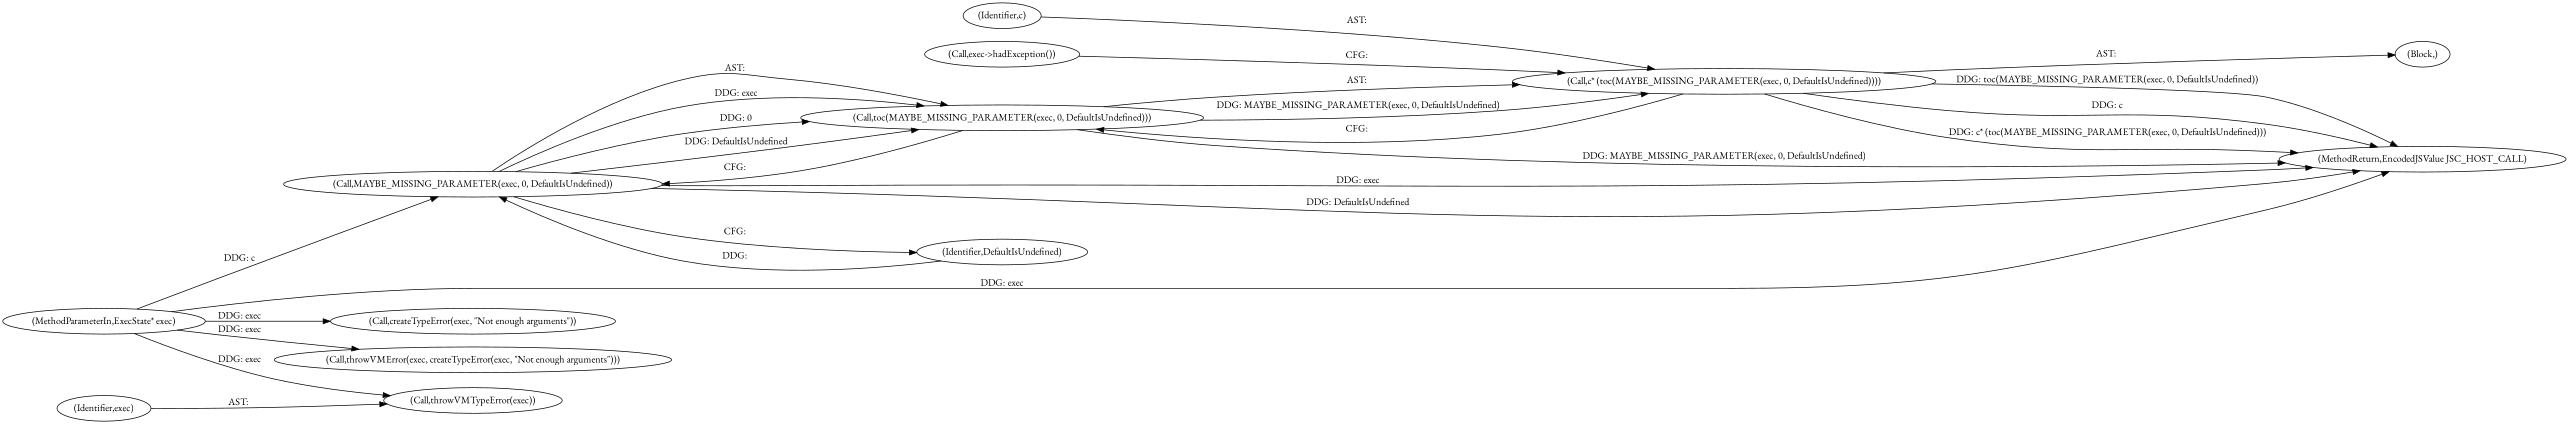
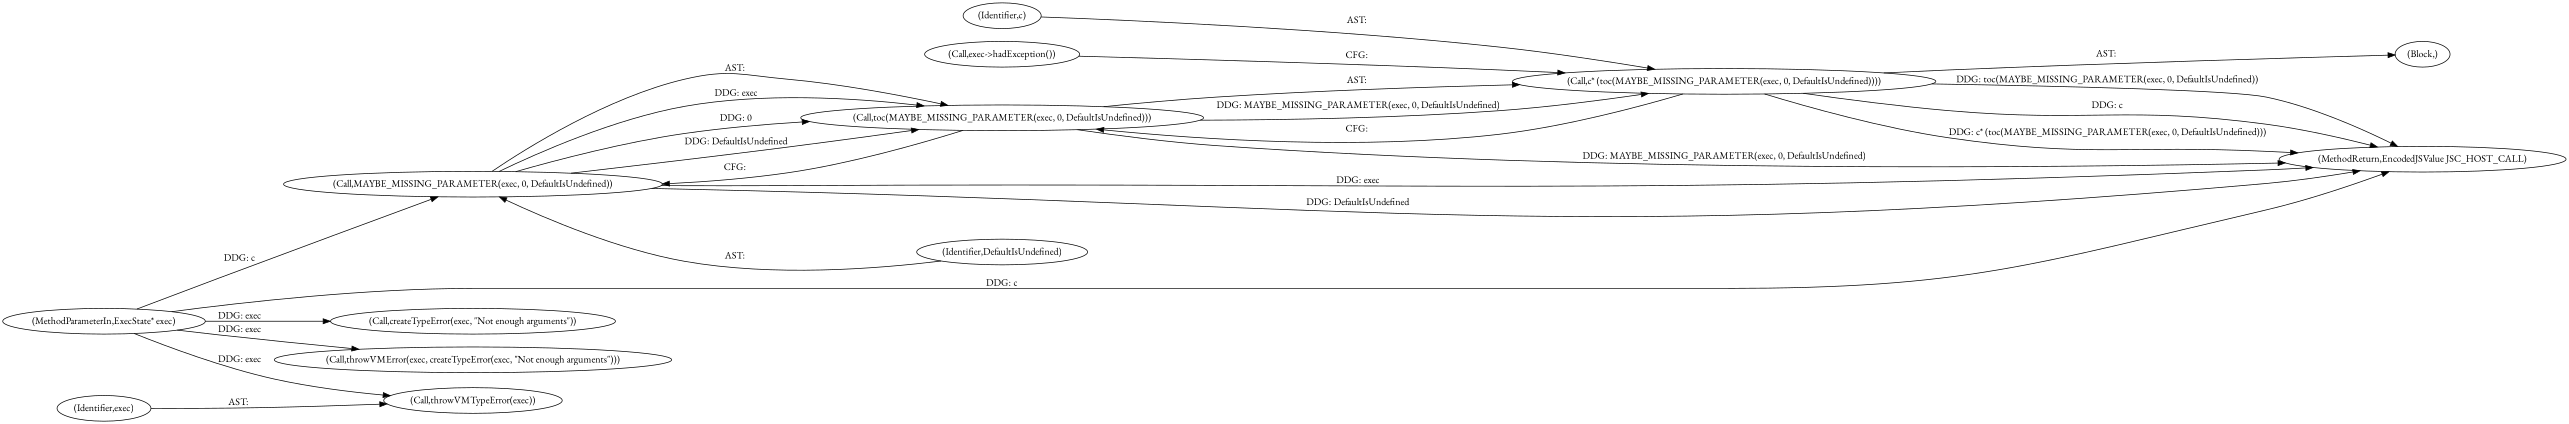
edge "(Call,MAYBE_MISSING_PARAMETER(exec, 0, DefaultIsUndefined))" -> "(Identifier,DefaultIsUndefined)": removed, label "CFG:"
edge "(Identifier,DefaultIsUndefined)" -> "(Call,MAYBE_MISSING_PARAMETER(exec, 0, DefaultIsUndefined))": label "DDG: " -> "AST: "
edge "(MethodParameterIn,ExecState* exec)" -> "(MethodReturn,EncodedJSValue JSC_HOST_CALL)": label "DDG: exec" -> "DDG: c"
